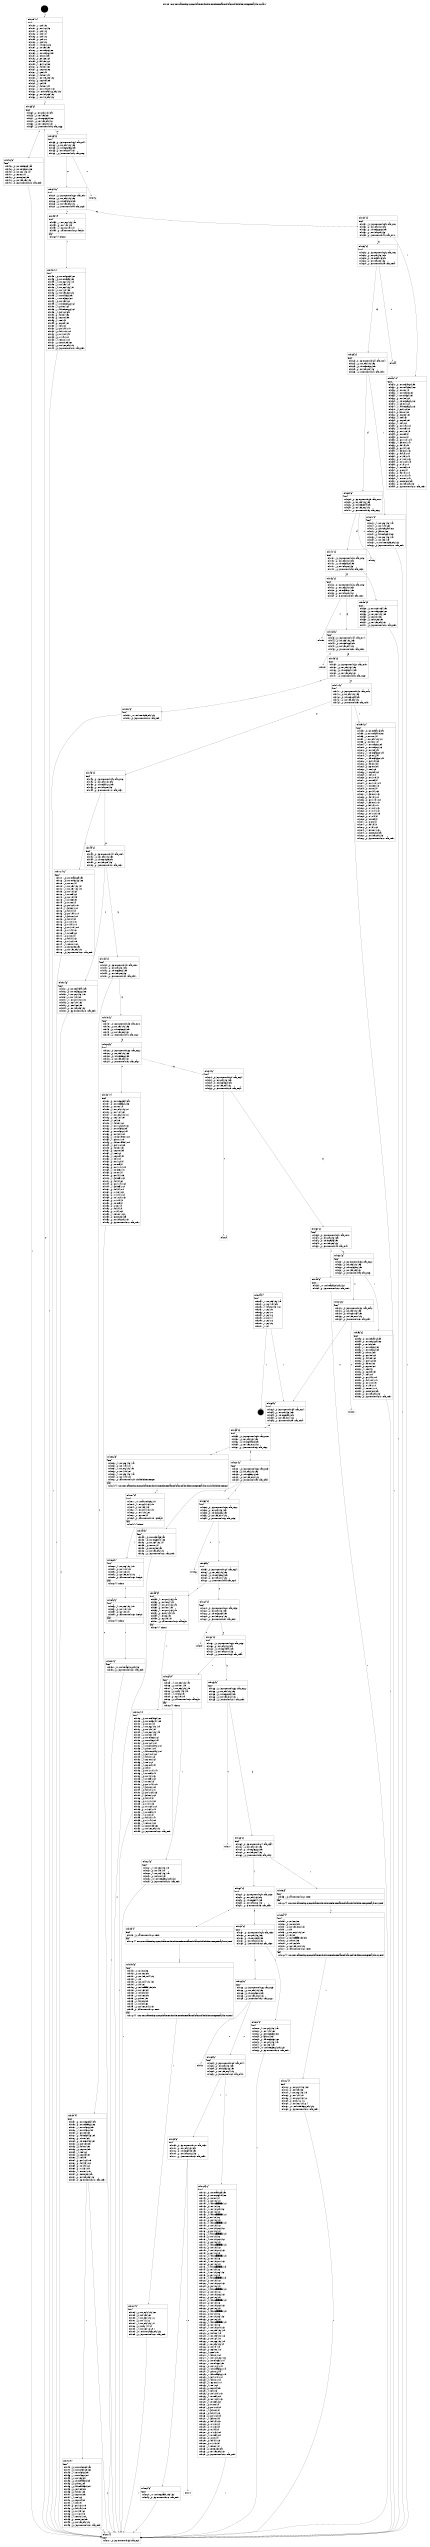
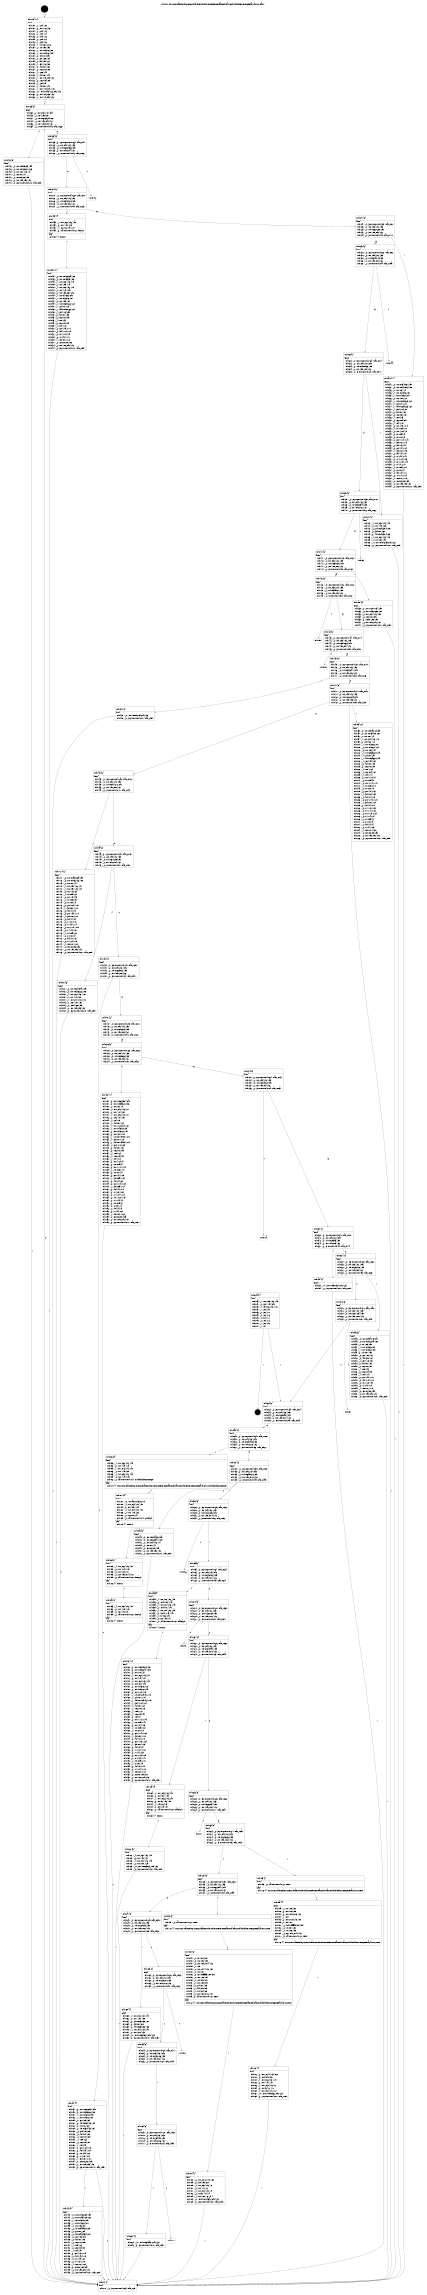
node "0x401eb2 [15]": removed
node "0x40178b [376]": removed
